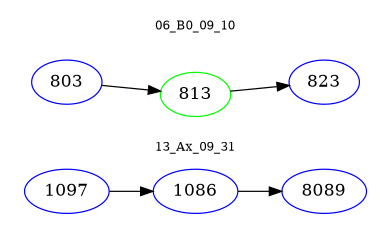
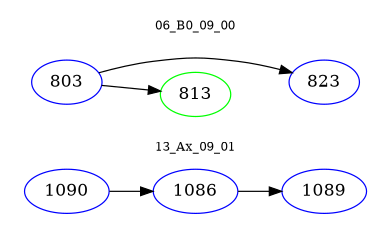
cluster "06_B0_09_10": label "06_B0_09_10" -> "06_B0_09_00"
edge "813" -> "823": now "803" -> "823"
cluster "13_Ax_09_31": label "13_Ax_09_31" -> "13_Ax_09_01"
node "1097": label "1097" -> "1090"
node "8089": label "8089" -> "1089"
